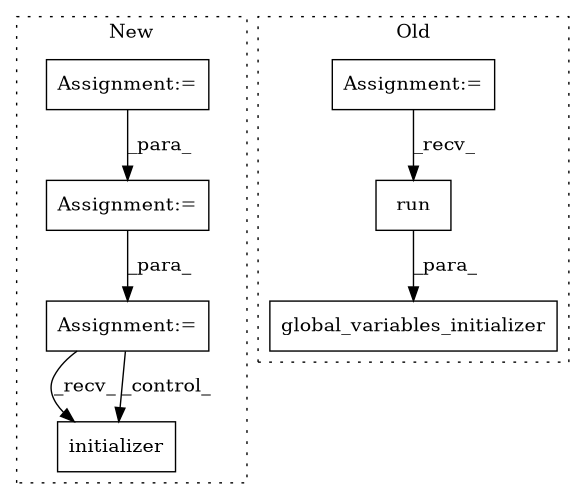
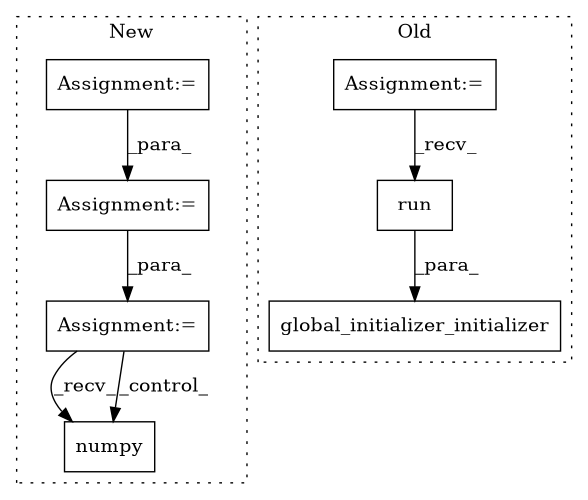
node "global_variables_initializer": label "global_variables_initializer" -> "global_initializer_initializer"
node "initializer": label "initializer" -> "numpy"
